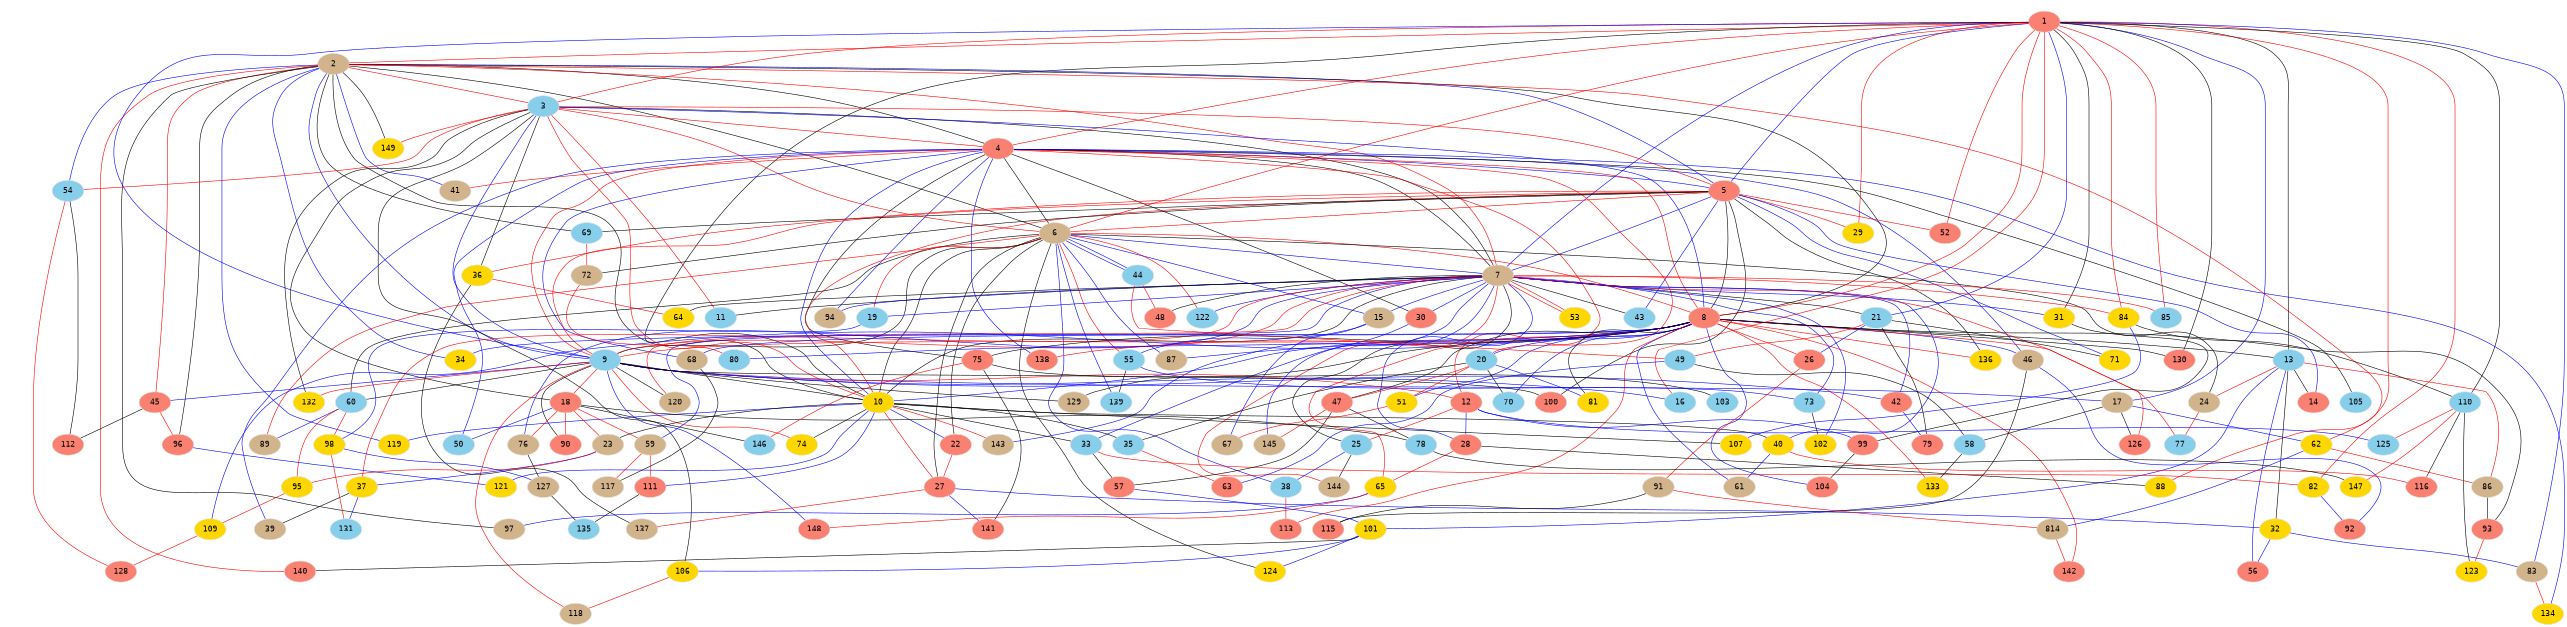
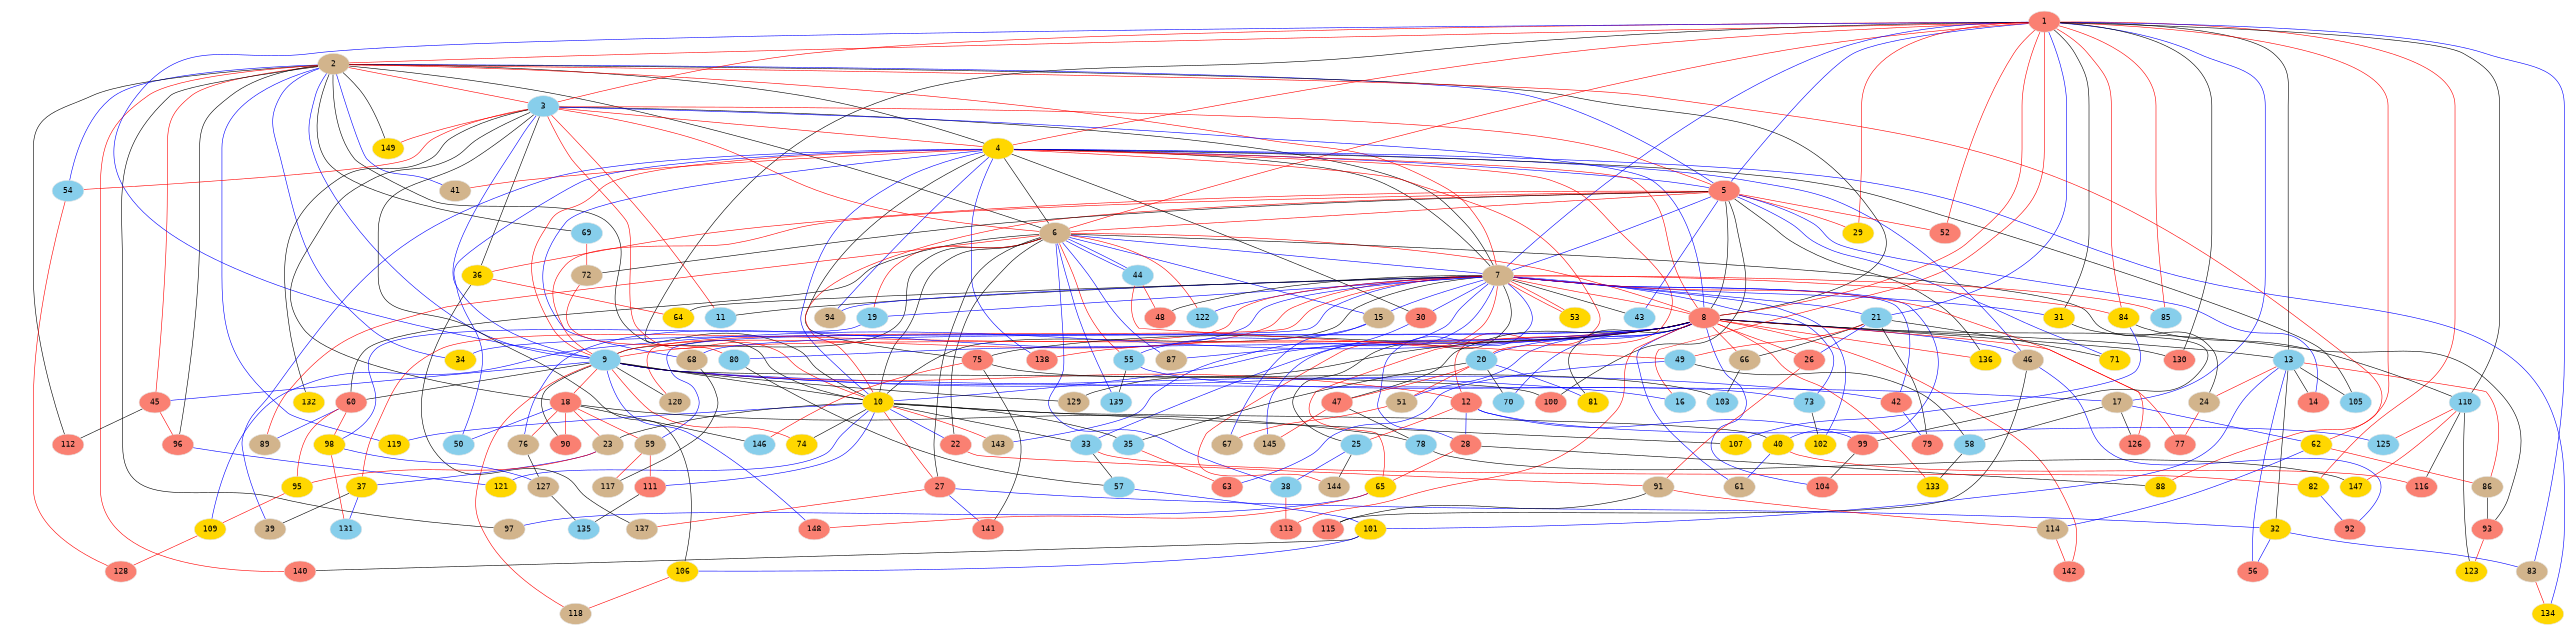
node "4": fillcolor salmon -> gold
edge "5" -- "69": removed
edge "7" -- "8": added
edge "7" -- "21": color black -> blue
edge "54" -- "112": now "2" -- "112"
node "66": added
edge "9" -- "132": removed
edge "13" -- "105": added
node "60": fillcolor skyblue -> salmon
node "51": fillcolor gold -> tan
node "77": fillcolor skyblue -> salmon
edge "47" -- "57": now "80" -- "57"
edge "22" -- "27": now "22" -- "91"
node "57": fillcolor salmon -> skyblue
node "814": label "814" -> "114"
node "124": removed
